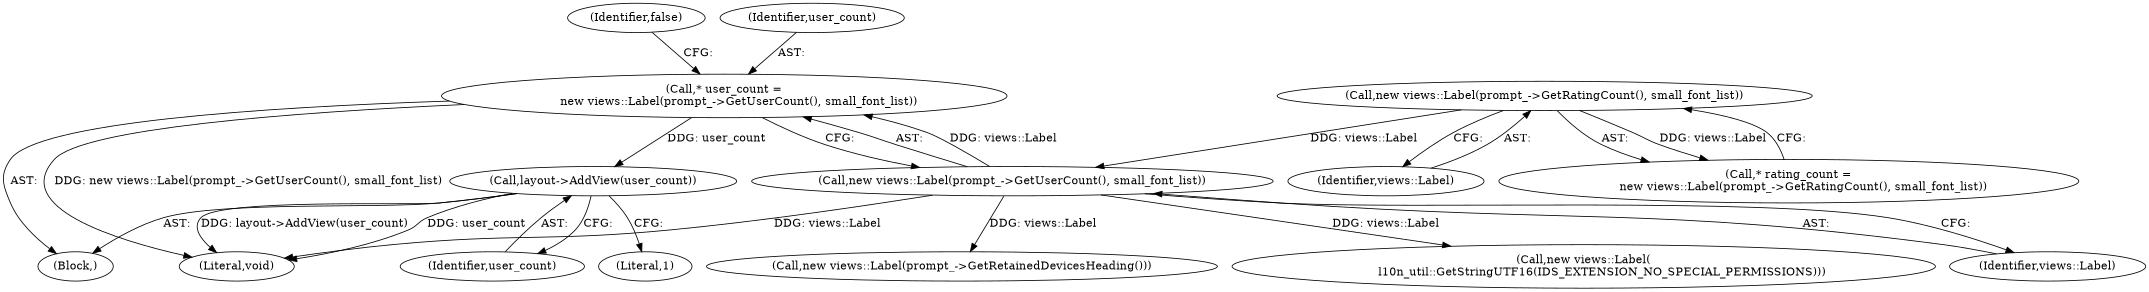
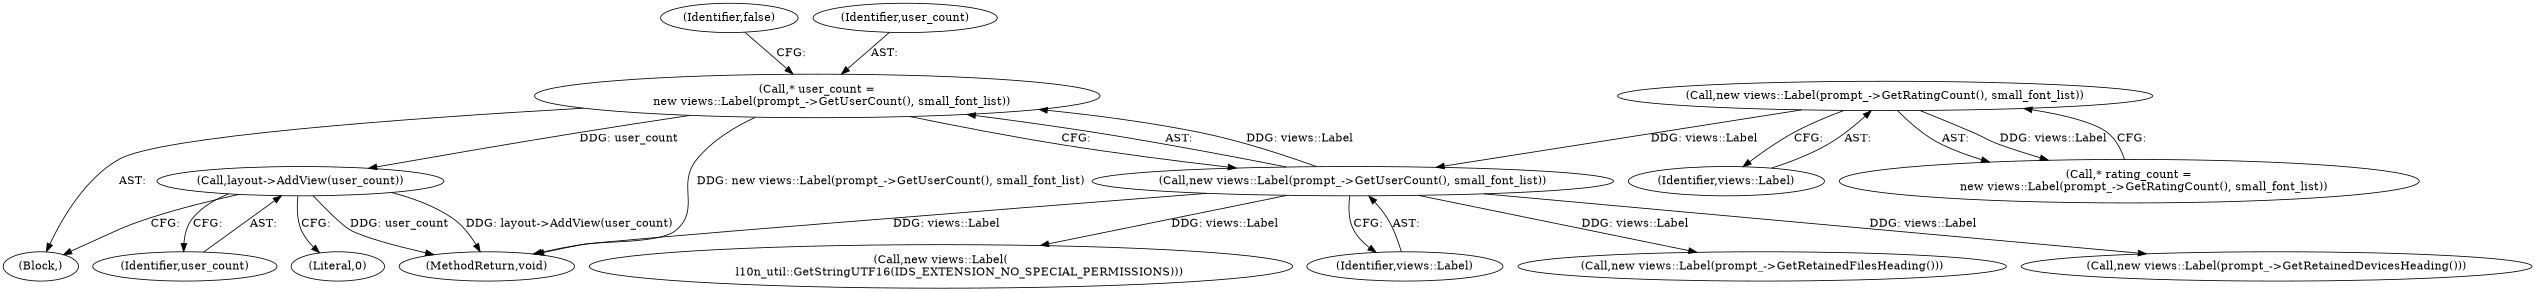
edge "(Call,layout->AddView(user_count))" -> "(Block,)": label "AST: " -> "CFG: "
node "(Literal,void)": label "(Literal,void)" -> "(MethodReturn,void)"
node "(Literal,1)": label "(Literal,1)" -> "(Literal,0)"
node "(Call,new views::Label(prompt_->GetRetainedFilesHeading()))": added
